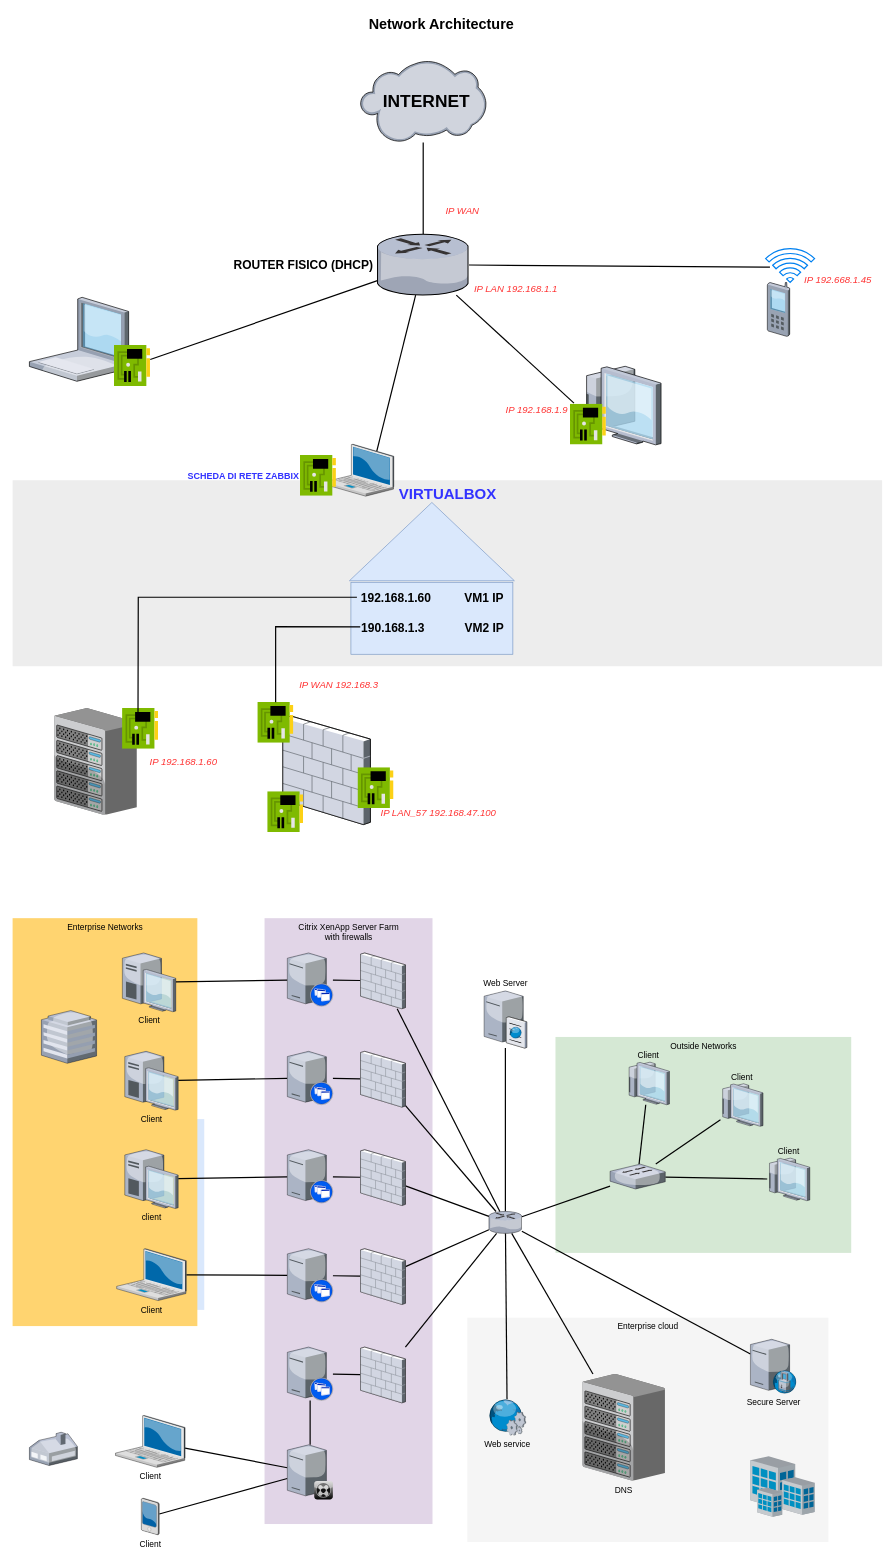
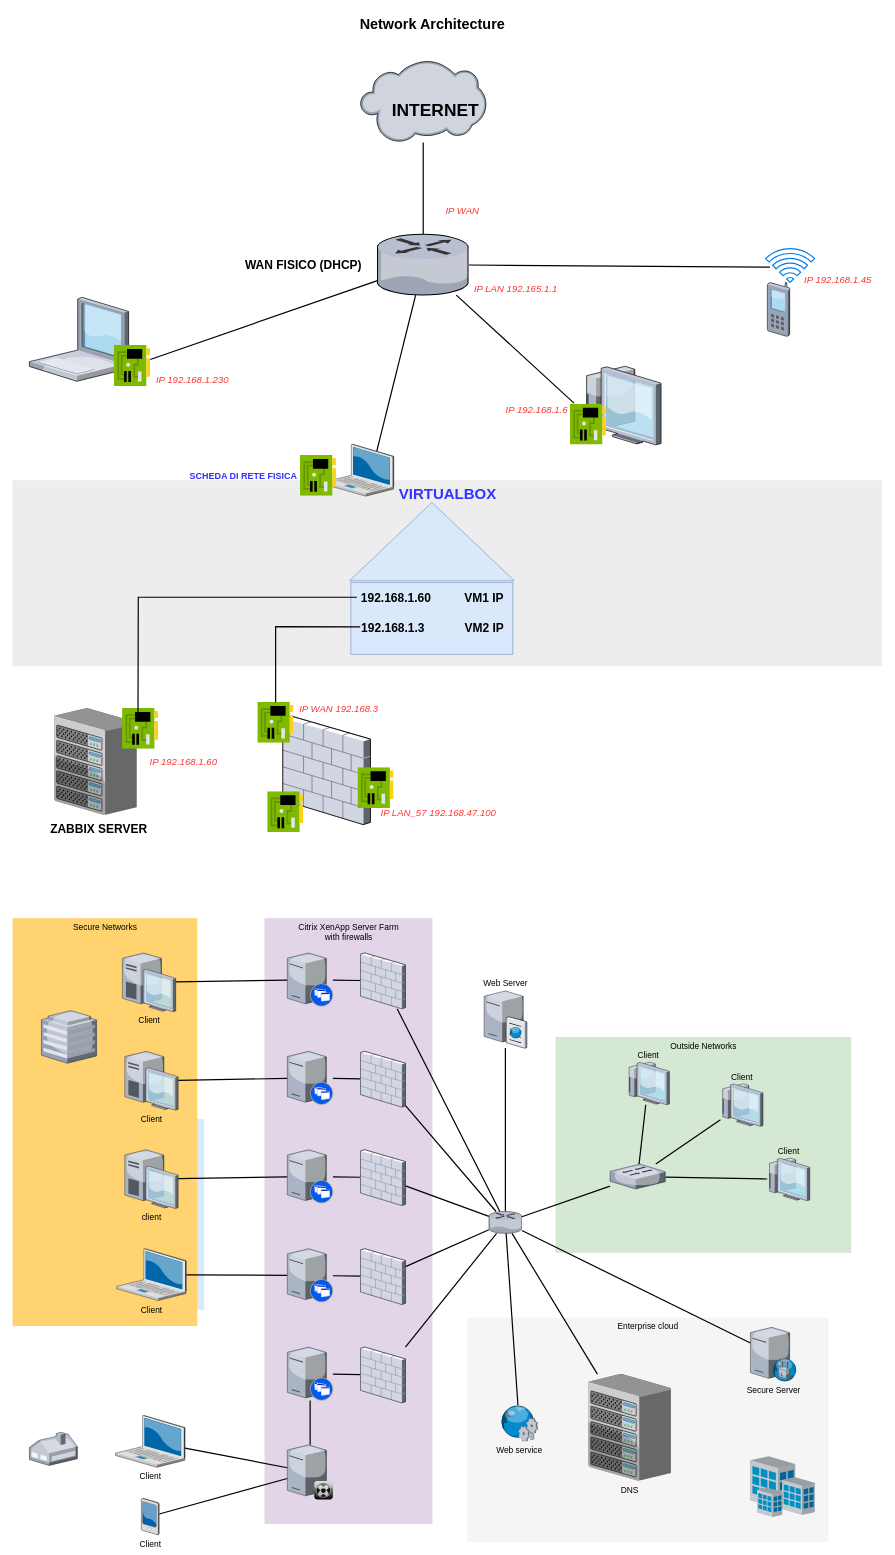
node "Network Architecture": moved (441, 24) -> (432, 24)
node "INTERNET": moved (426, 101) -> (435, 110)
node "ROUTER FISICO (DHCP)": label "ROUTER FISICO (DHCP)" -> "WAN FISICO (DHCP)"
node "IP 192.668.1.45": label "IP 192.668.1.45" -> "IP 192.168.1.45"
node "IP LAN 192.168.1.1": label "IP LAN 192.168.1.1" -> "IP LAN 192.165.1.1"
node "IP 192.168.1.230": added
node "IP 192.168.1.9": label "IP 192.168.1.9" -> "IP 192.168.1.6"
node "SCHEDA DI RETE ZABBIX": label "SCHEDA DI RETE ZABBIX" -> "SCHEDA DI RETE FISICA"
node "190.168.1.3 VM2 IP": label "190.168.1.3 VM2 IP" -> "192.168.1.3 VM2 IP"
node "IP WAN 192.168.3": moved (339, 684) -> (339, 708)
node "ZABBIX SERVER": added
node "Enterprise Networks": label "Enterprise Networks" -> "Secure Networks"
node "Secure Server": moved (774, 1367) -> (774, 1355)
node "Web service": moved (507, 1418) -> (519, 1424)
node "DNS": moved (624, 1428) -> (630, 1428)
